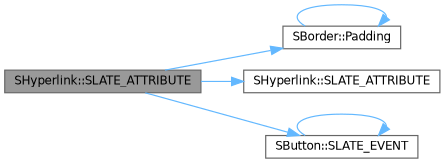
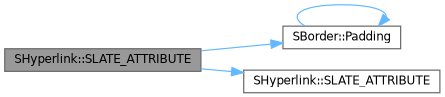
node "SButton::SLATE_EVENT": removed
